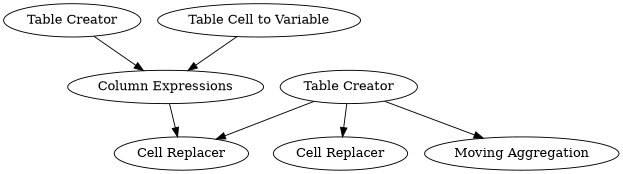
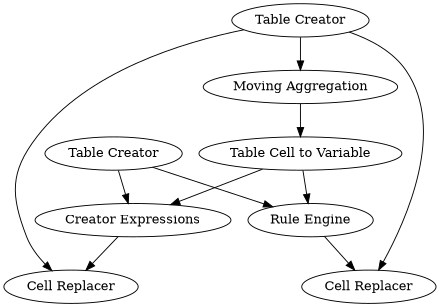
node "Column Expressions": label "Column Expressions" -> "Creator Expressions"
edge "Moving Aggregation" -> "Table Cell to Variable": added
node "Rule Engine": added
